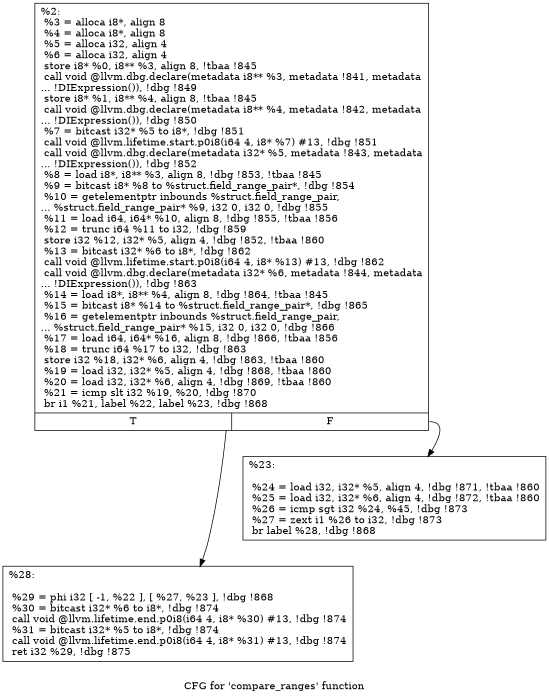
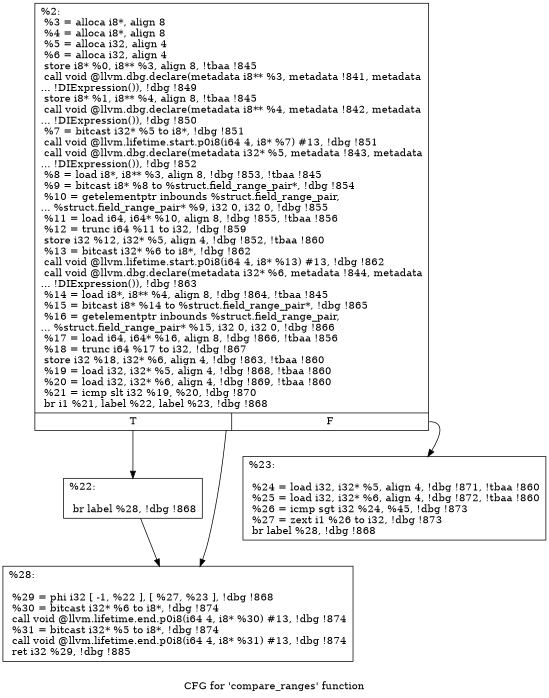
node "%2:": text "%18 = trunc i64 %17 to i32, !dbg !863" -> "%18 = trunc i64 %17 to i32, !dbg !867"
node "%22:": added
node "%28:": text "ret i32 %29, !dbg !875" -> "ret i32 %29, !dbg !885"
